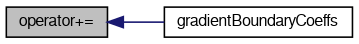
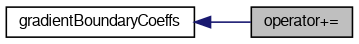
edge "gradientBoundaryCoeffs" -> "operator+=": reversed
